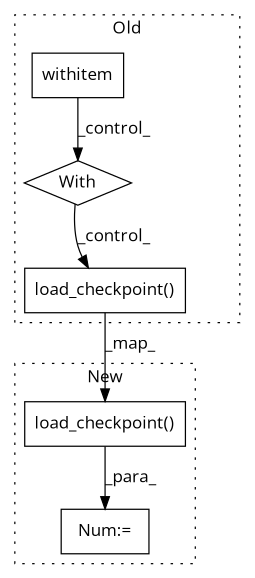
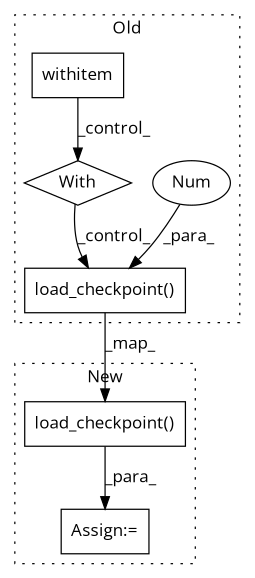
node "Num": added
node "Num:=": label "Num:=" -> "Assign:="
